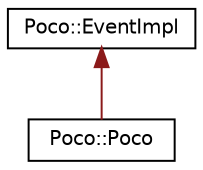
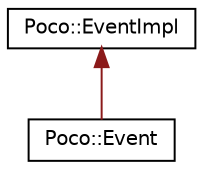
node "Poco::Poco": label "Poco::Poco" -> "Poco::Event"
